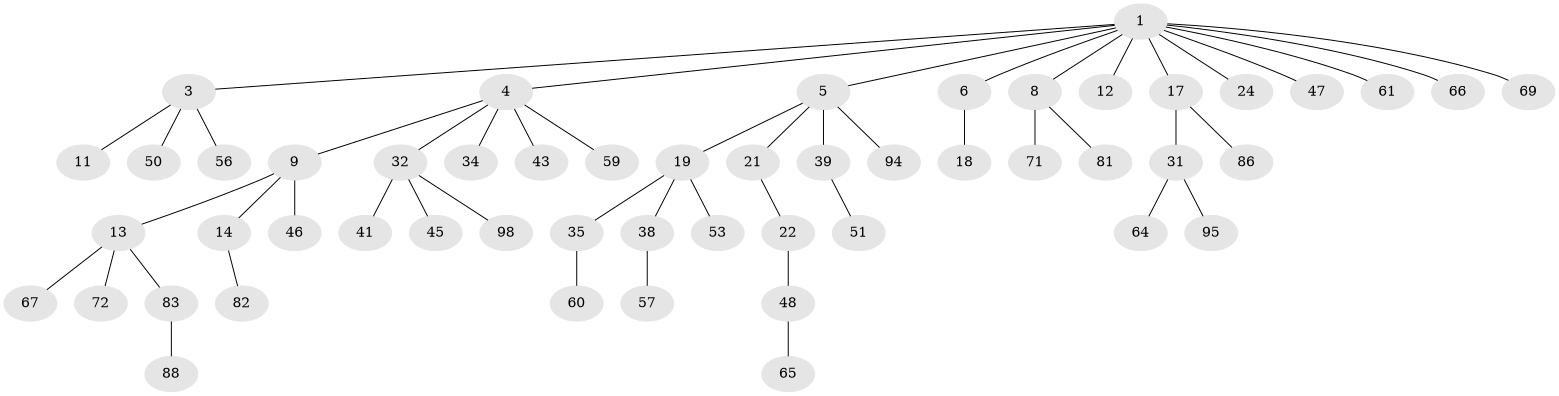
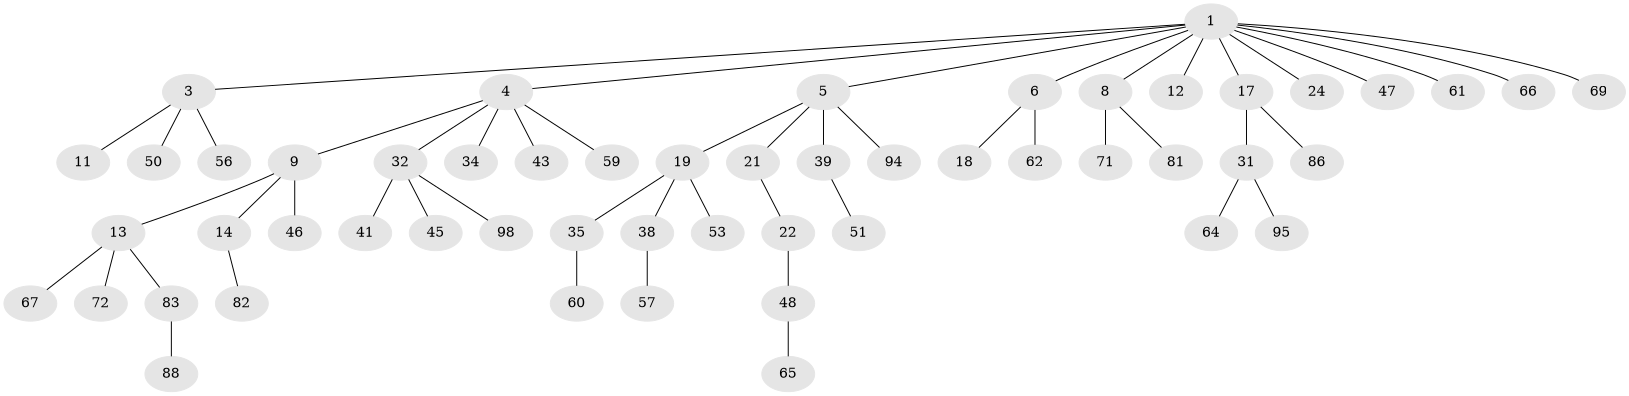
node "62": added
